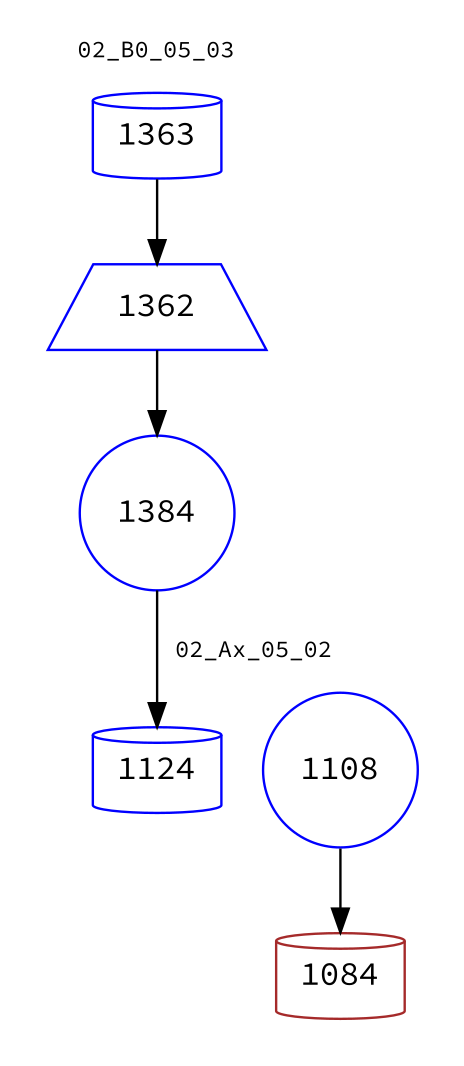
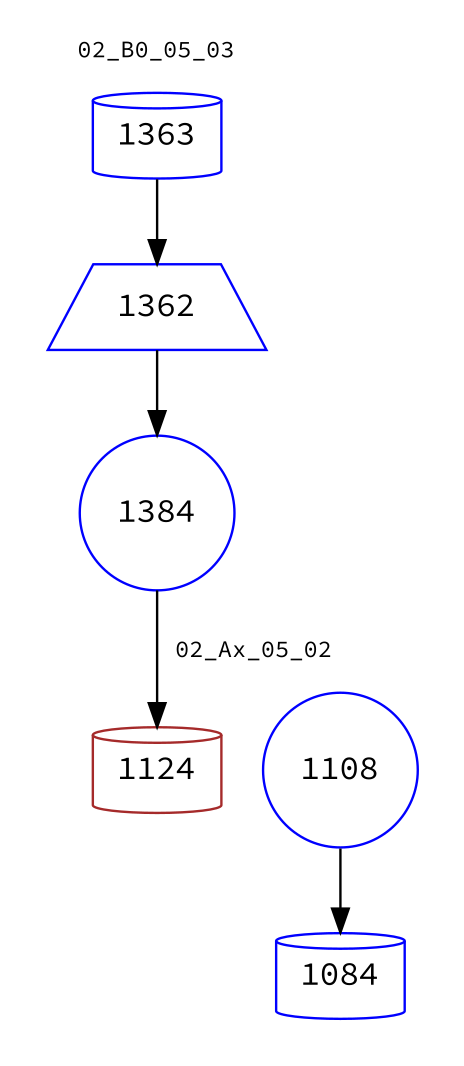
node "1124": color blue -> brown
node "1084": color brown -> blue
